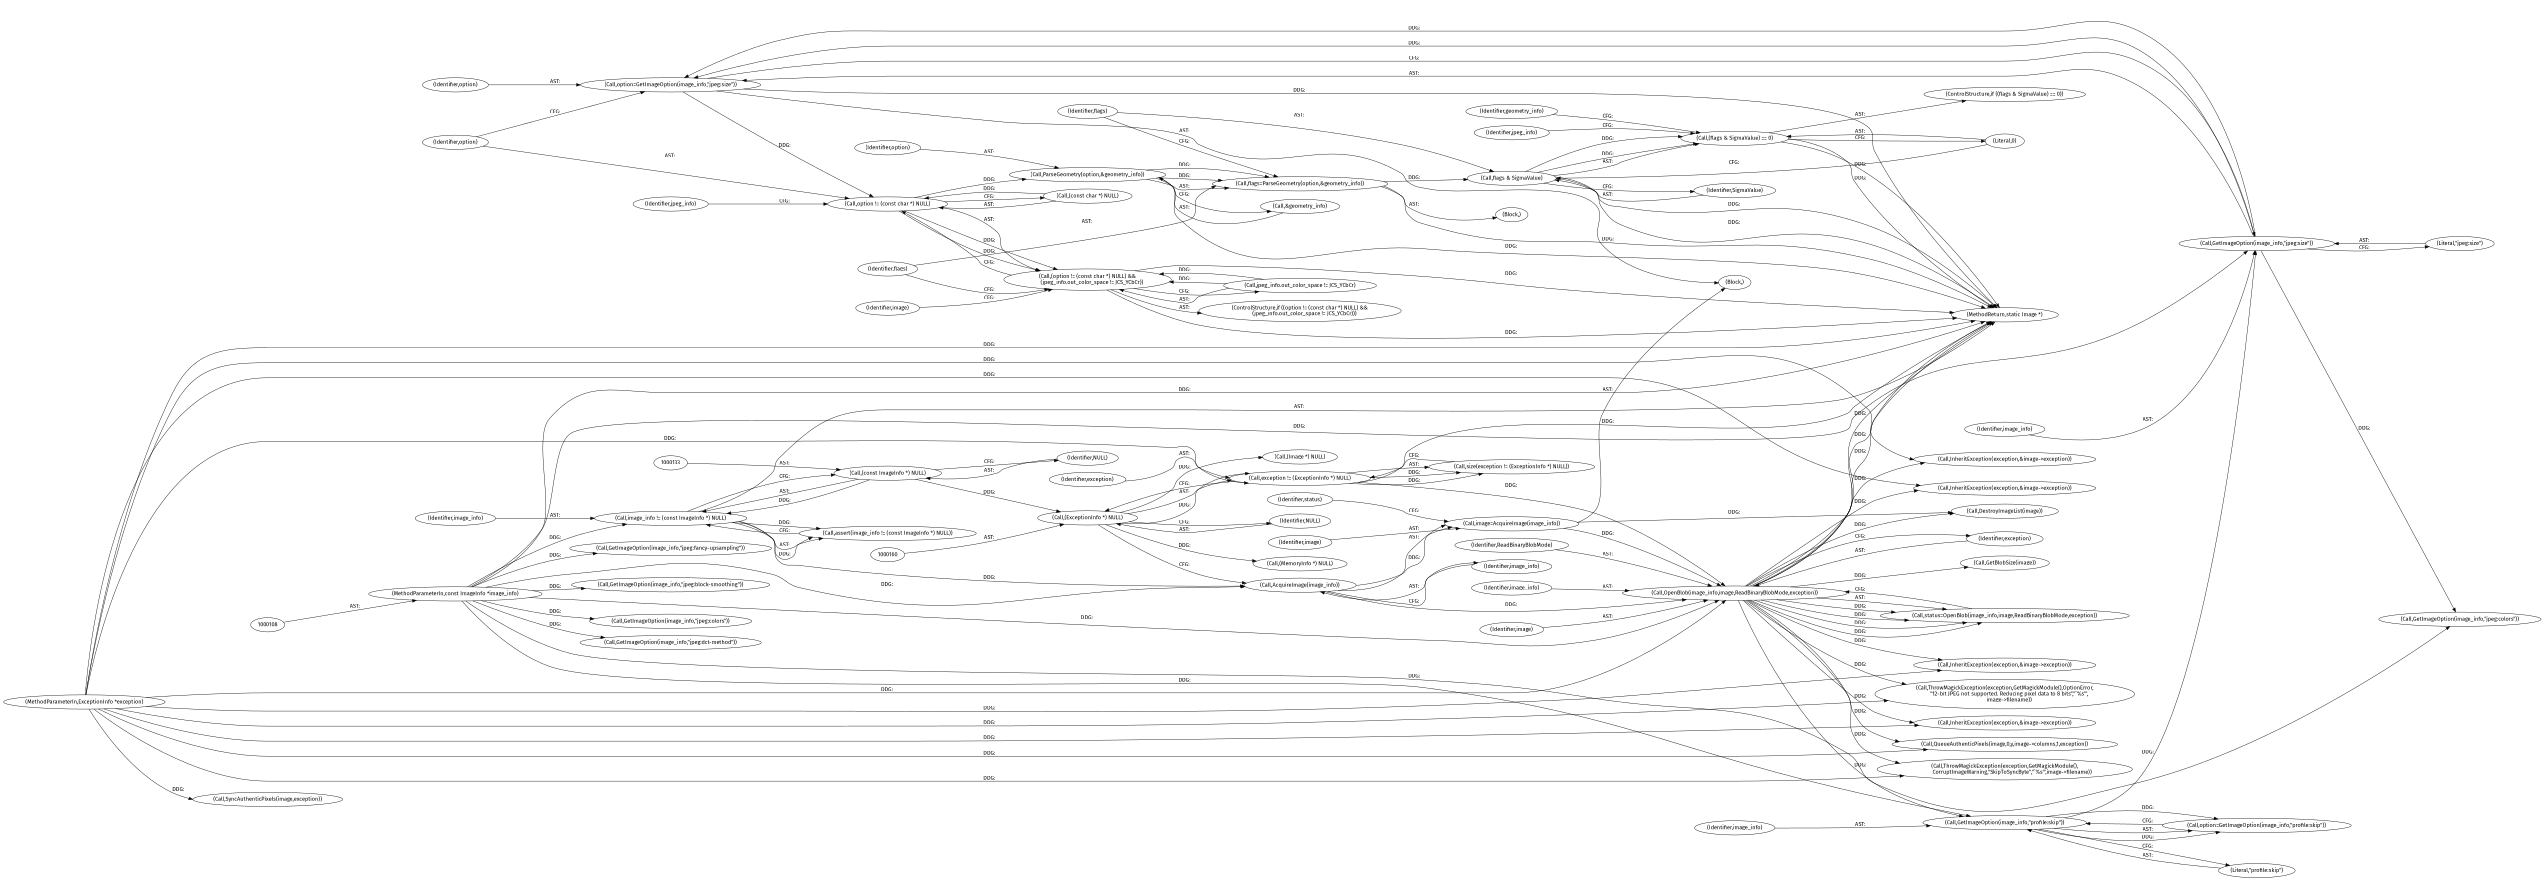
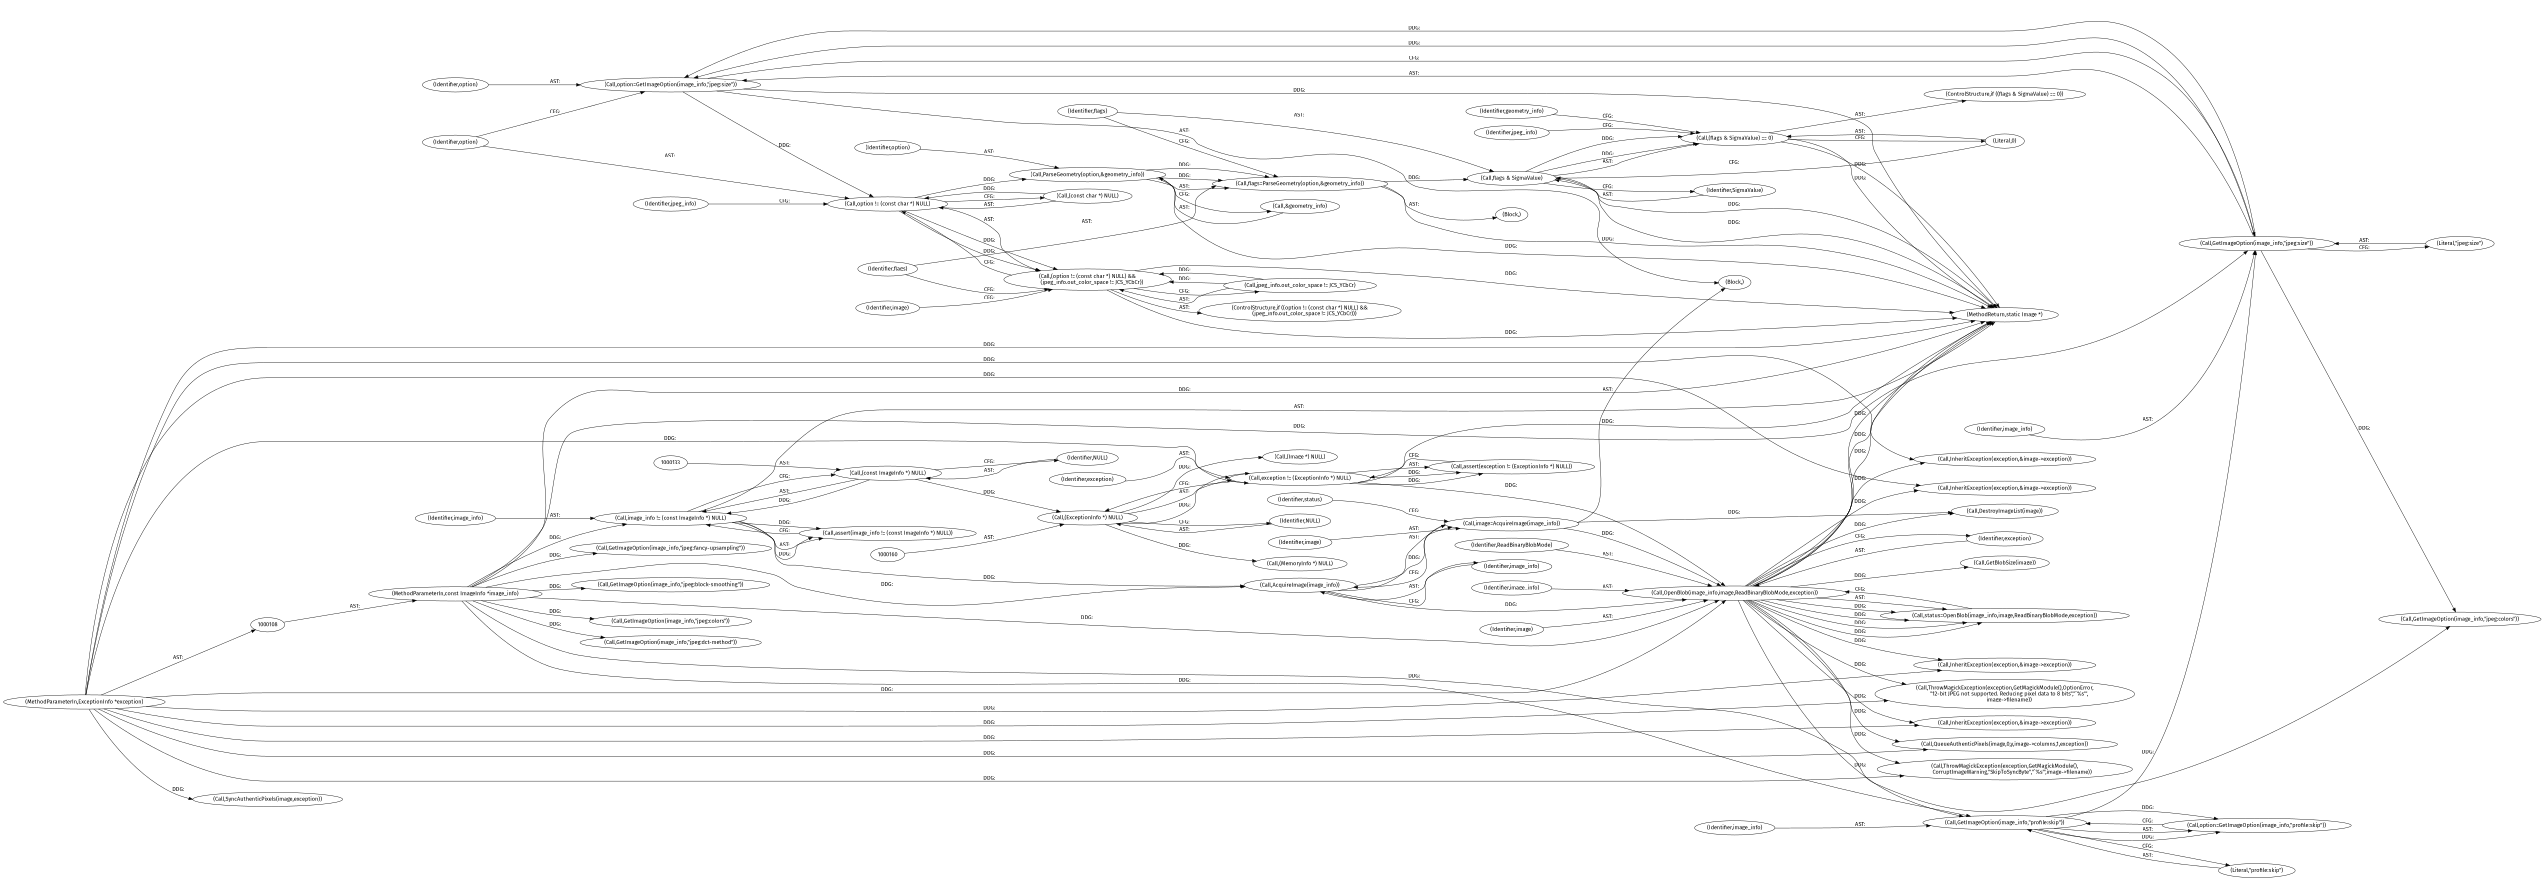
node "(Call,size(exception != (ExceptionInfo *) NULL))": label "(Call,size(exception != (ExceptionInfo *) NULL))" -> "(Call,assert(exception != (ExceptionInfo *) NULL))"
edge "(Call,(ExceptionInfo *) NULL)" -> "(Call,AcquireImage(image_info))": now "(Call,image=AcquireImage(image_info))" -> "(Call,AcquireImage(image_info))"
edge "(MethodParameterIn,ExceptionInfo *exception)" -> "1000108": added, label "AST:"
